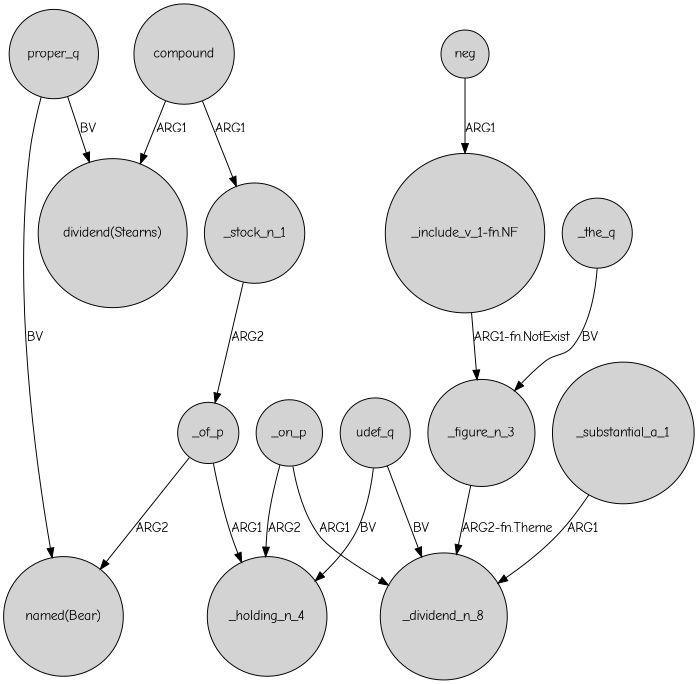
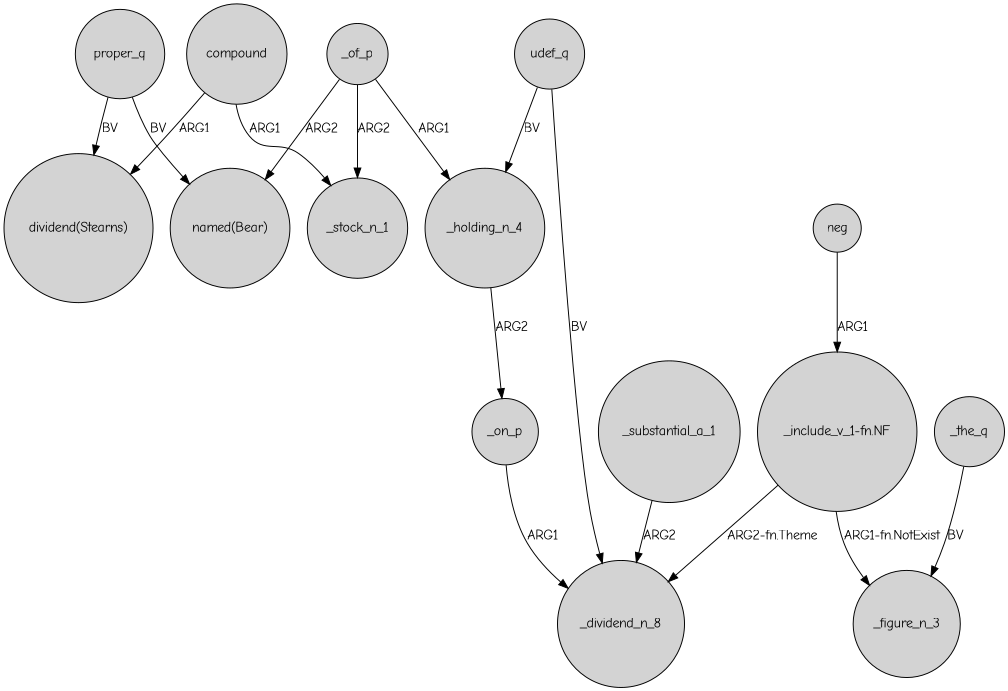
edge "_stock_n_1" -> "_of_p": reversed
edge "_on_p" -> "_holding_n_4": reversed
edge "_figure_n_3" -> "_dividend_n_8": now "_include_v_1-fn.NF" -> "_dividend_n_8"
edge "_substantial_a_1" -> "_dividend_n_8": label "ARG1" -> "ARG2"
